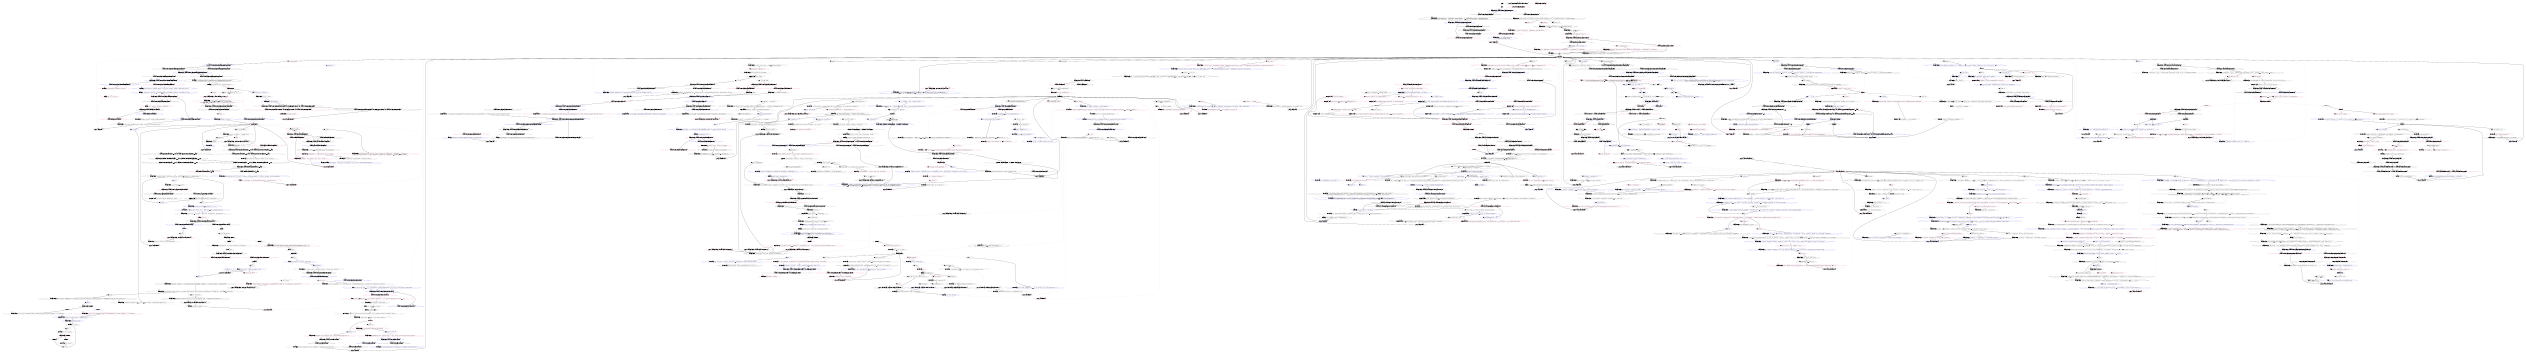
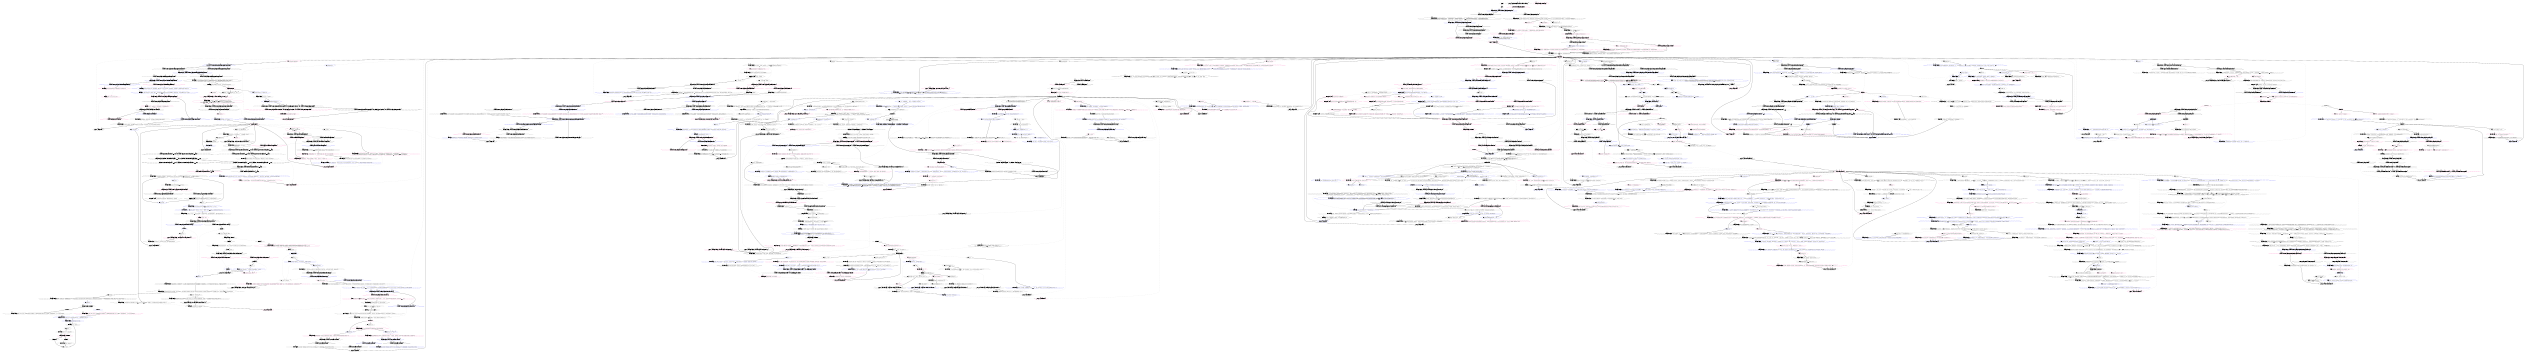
node "You: “好吧，是的。看起来好像是这样的。”": added
node "我已经检查完了": label "我已经检查完了" -> "justincase"
